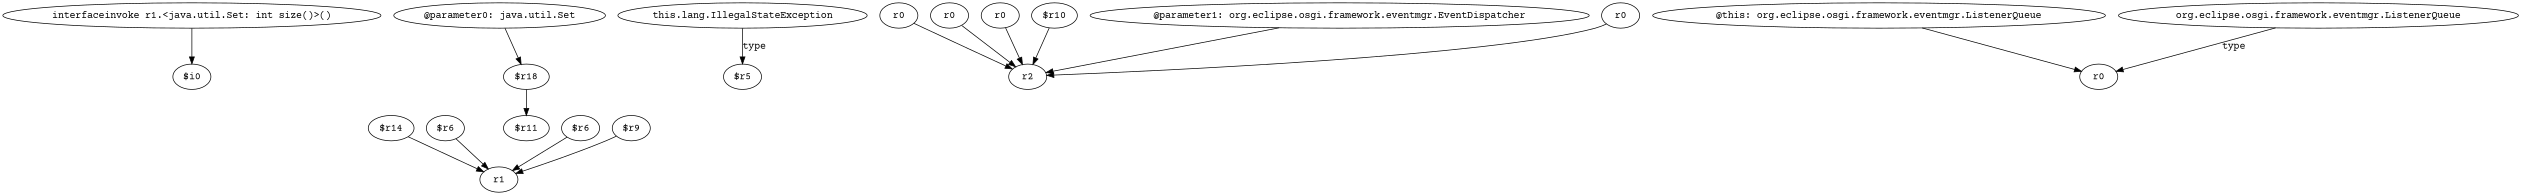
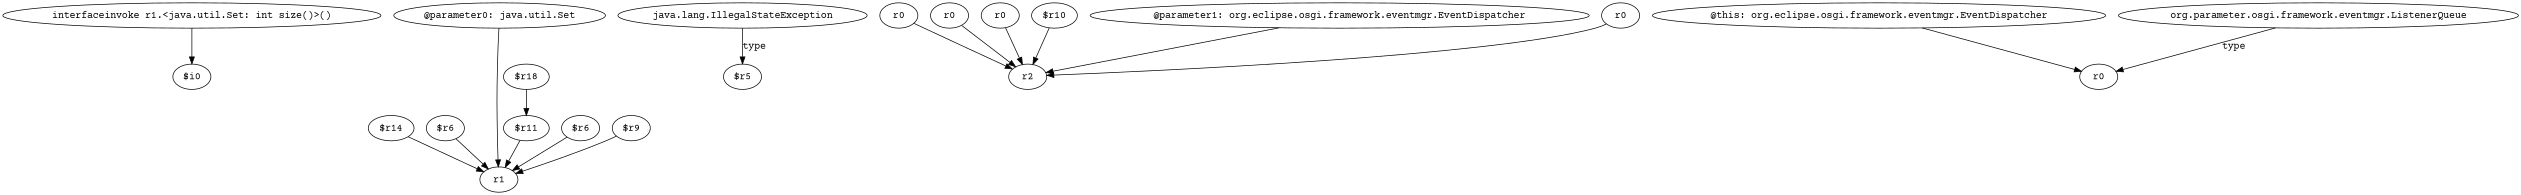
node "this.lang.IllegalStateException": label "this.lang.IllegalStateException" -> "java.lang.IllegalStateException"
node "@this: org.eclipse.osgi.framework.eventmgr.ListenerQueue": label "@this: org.eclipse.osgi.framework.eventmgr.ListenerQueue" -> "@this: org.eclipse.osgi.framework.eventmgr.EventDispatcher"
node "org.eclipse.osgi.framework.eventmgr.ListenerQueue": label "org.eclipse.osgi.framework.eventmgr.ListenerQueue" -> "org.parameter.osgi.framework.eventmgr.ListenerQueue"
edge "@parameter0: java.util.Set" -> "$r18": now "@parameter0: java.util.Set" -> "r1"
edge "$r11" -> "r1": added
